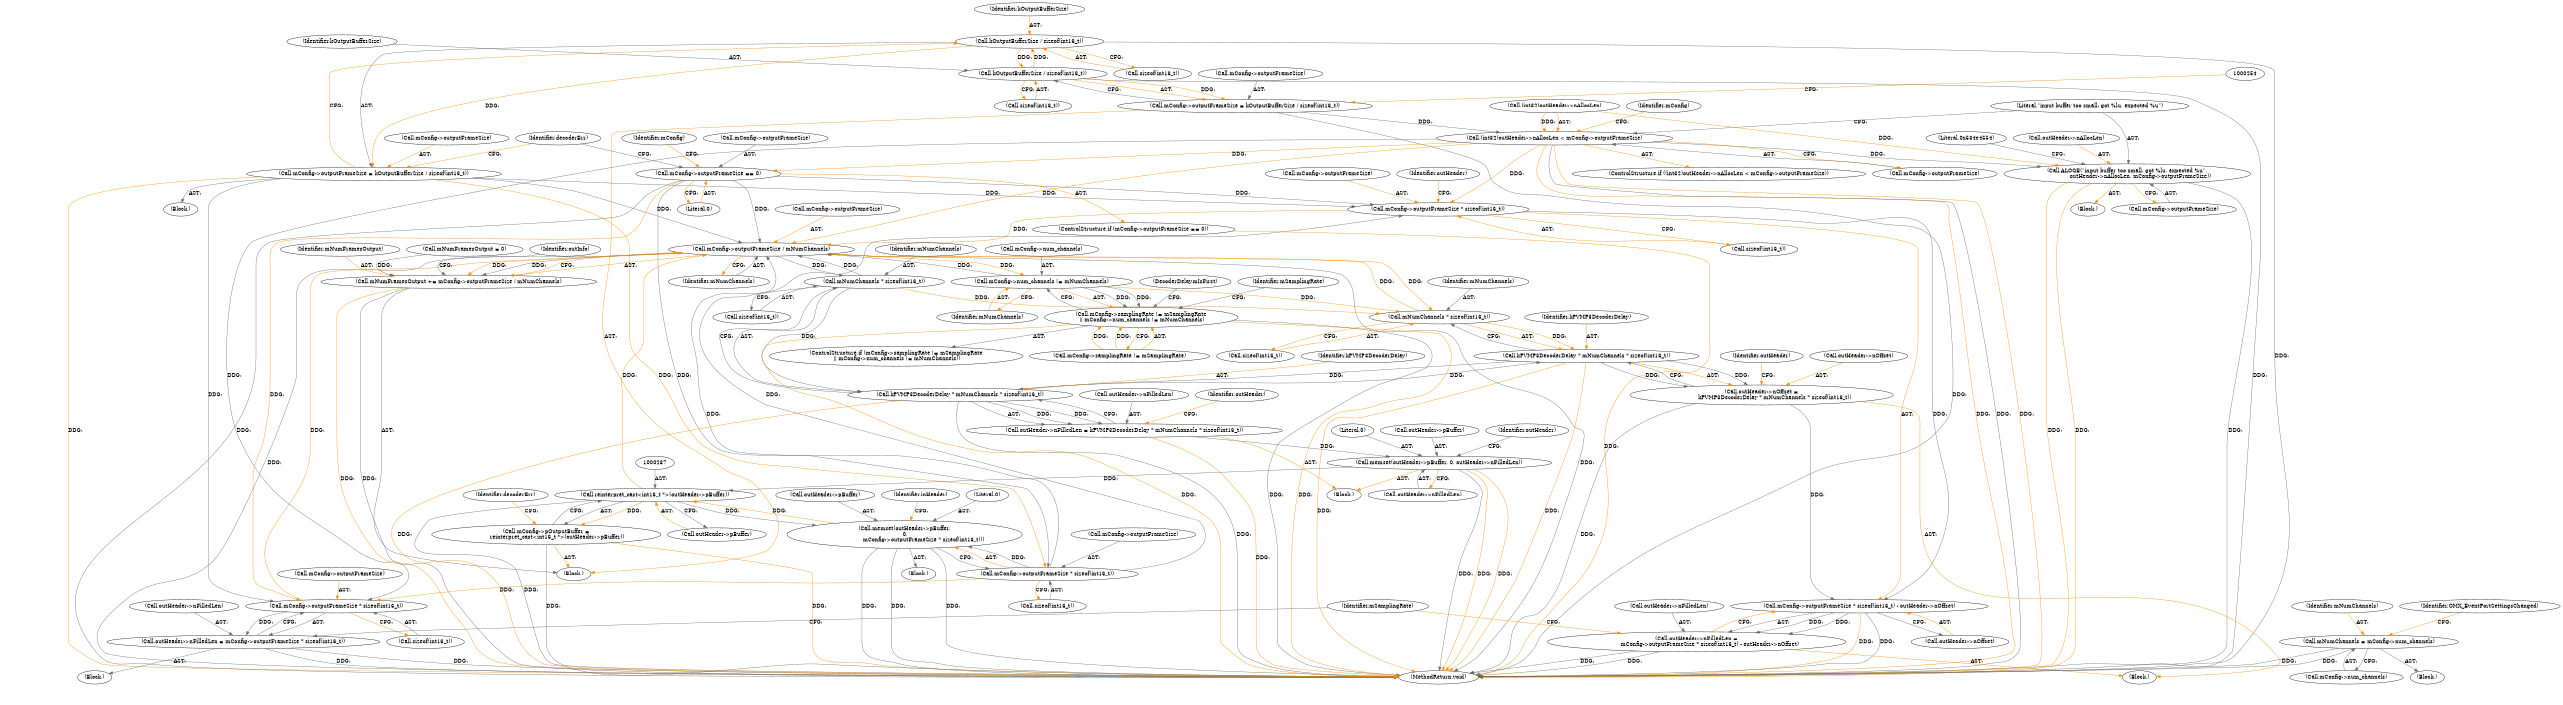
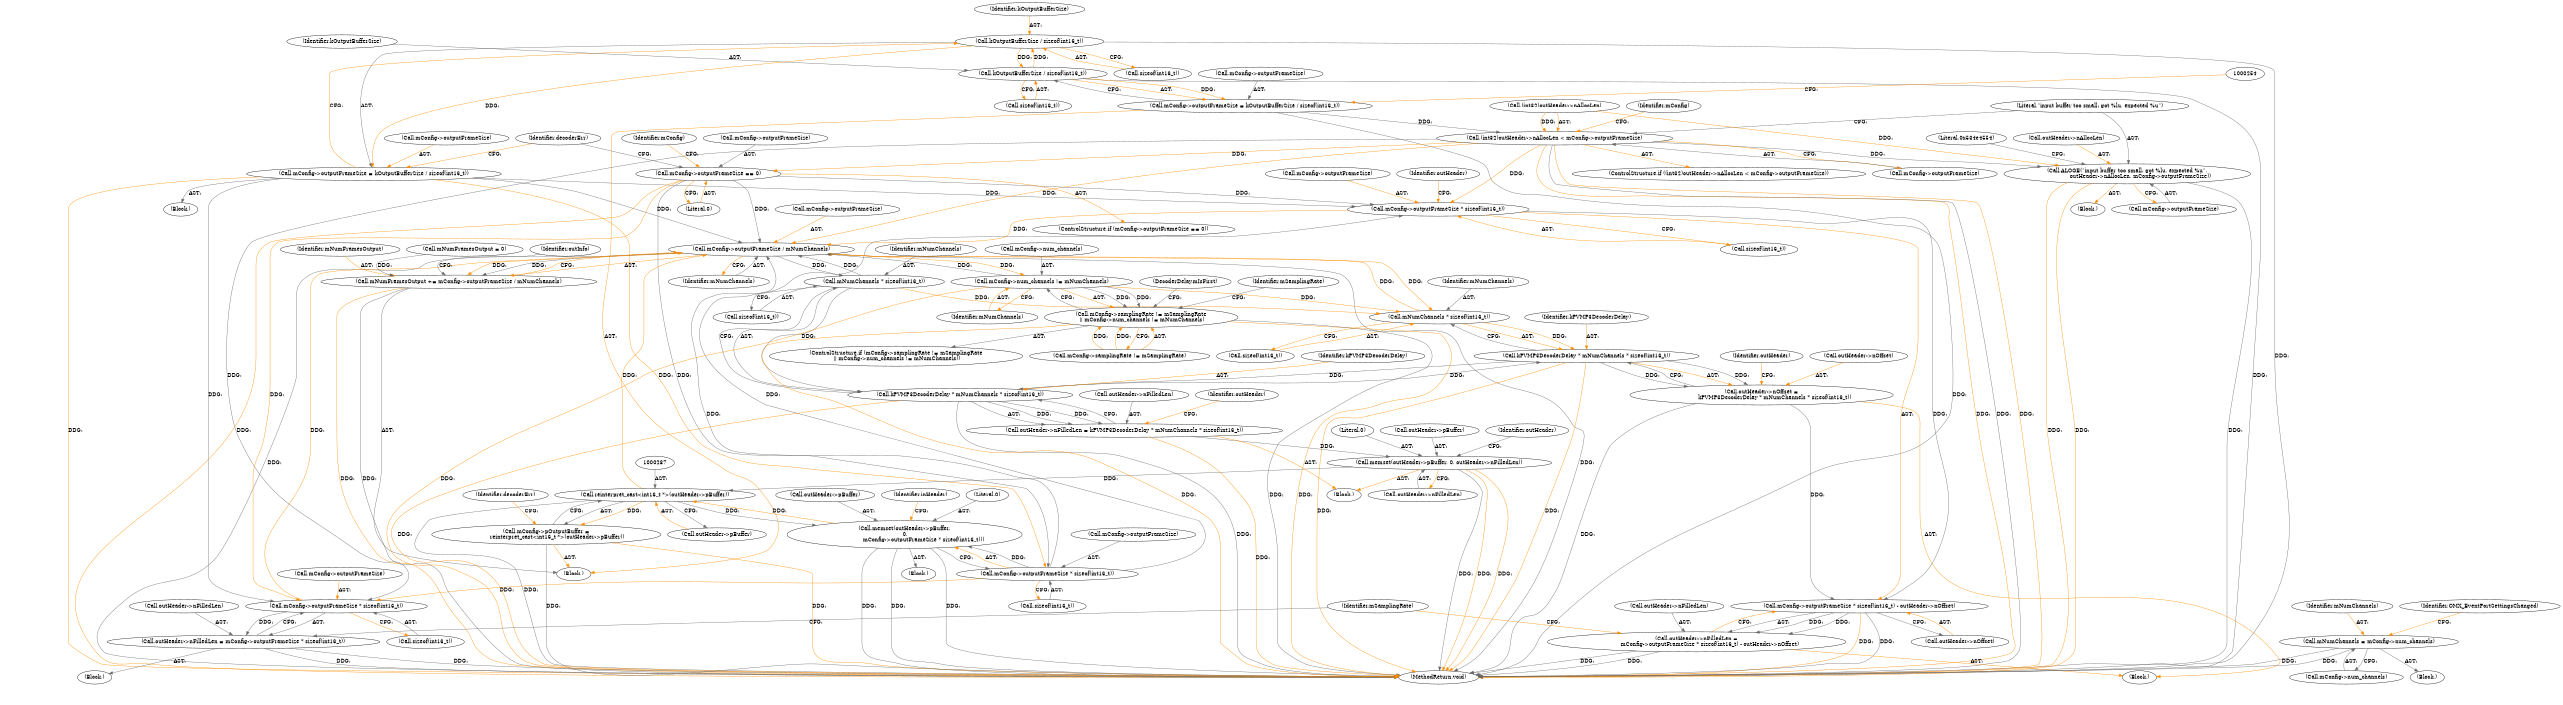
edge "(ControlStructure,if (mConfig->outputFrameSize == 0))" -> "(MethodReturn,void)": now "(Call,mConfig->num_channels != mNumChannels)" -> "(MethodReturn,void)"
edge "(Call,mConfig->outputFrameSize == 0)" -> "(MethodReturn,void)": color gray40 -> darkorange
